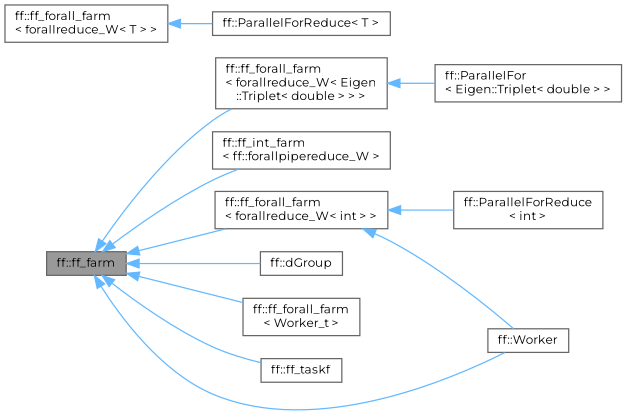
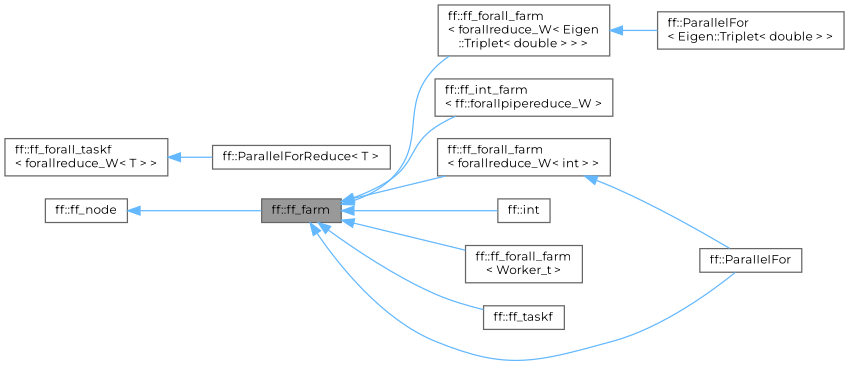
node "ff::ff_forall_farm < forallreduce_W< T > >": label "ff::ff_forall_farm < forallreduce_W< T > >" -> "ff::ff_forall_taskf < forallreduce_W< T > >"
node "ff::ParallelForReduce < int >": removed
node "ff::ff_node": added
node "ff::dGroup": label "ff::dGroup" -> "ff::int"
node "ff::Worker": label "ff::Worker" -> "ff::ParallelFor"
